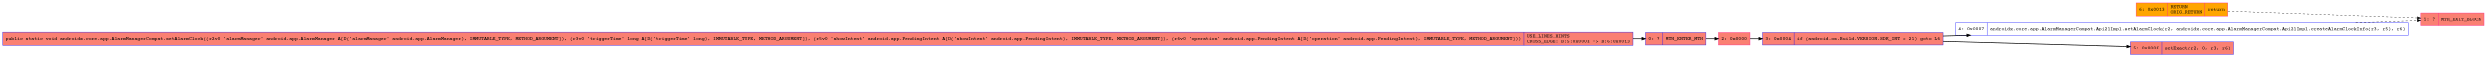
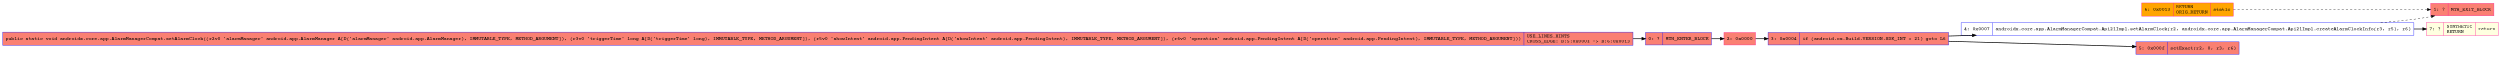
node "6: 0x0013": text "return" -> "static"
node "7: ?": added
node "0: ?": text "MTH_ENTER_MTH" -> "MTH_ENTER_BLOCK"
